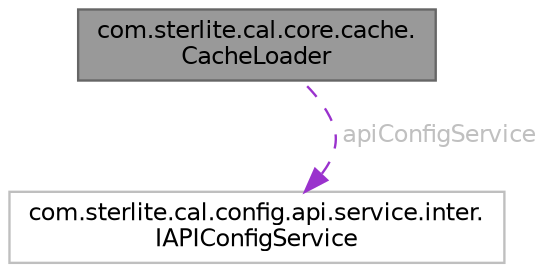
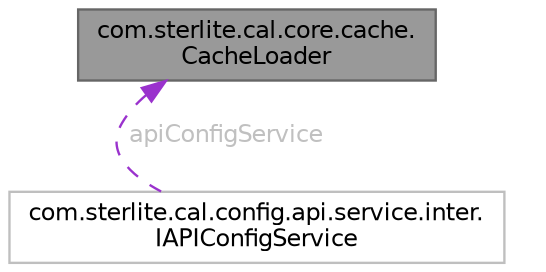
edge "com.sterlite.cal.core.cache. CacheLoader" -> "com.sterlite.cal.config.api.service.inter. IAPIConfigService": reversed
